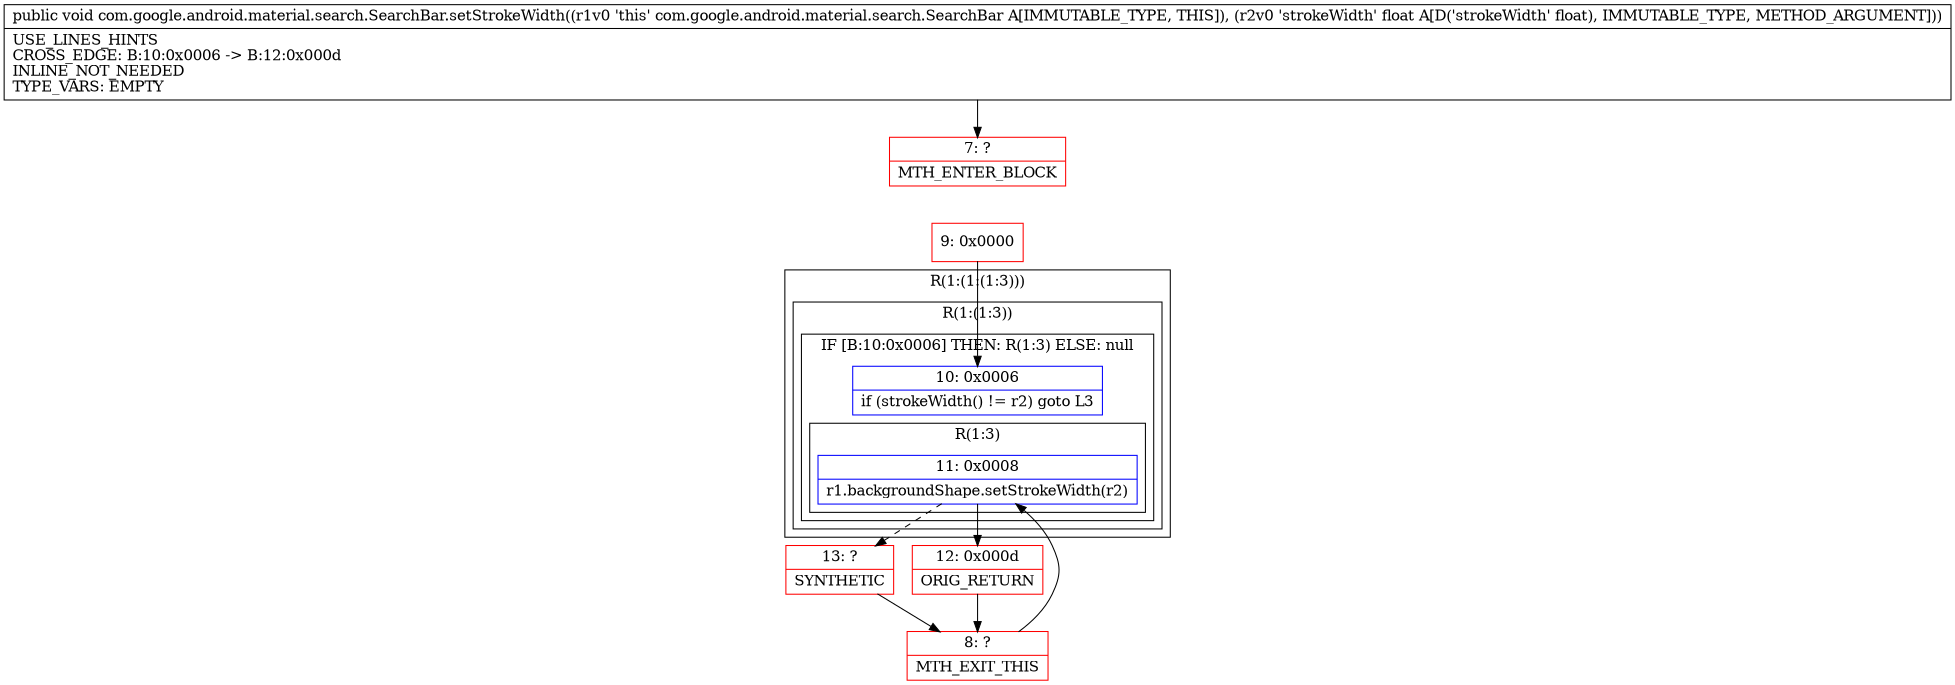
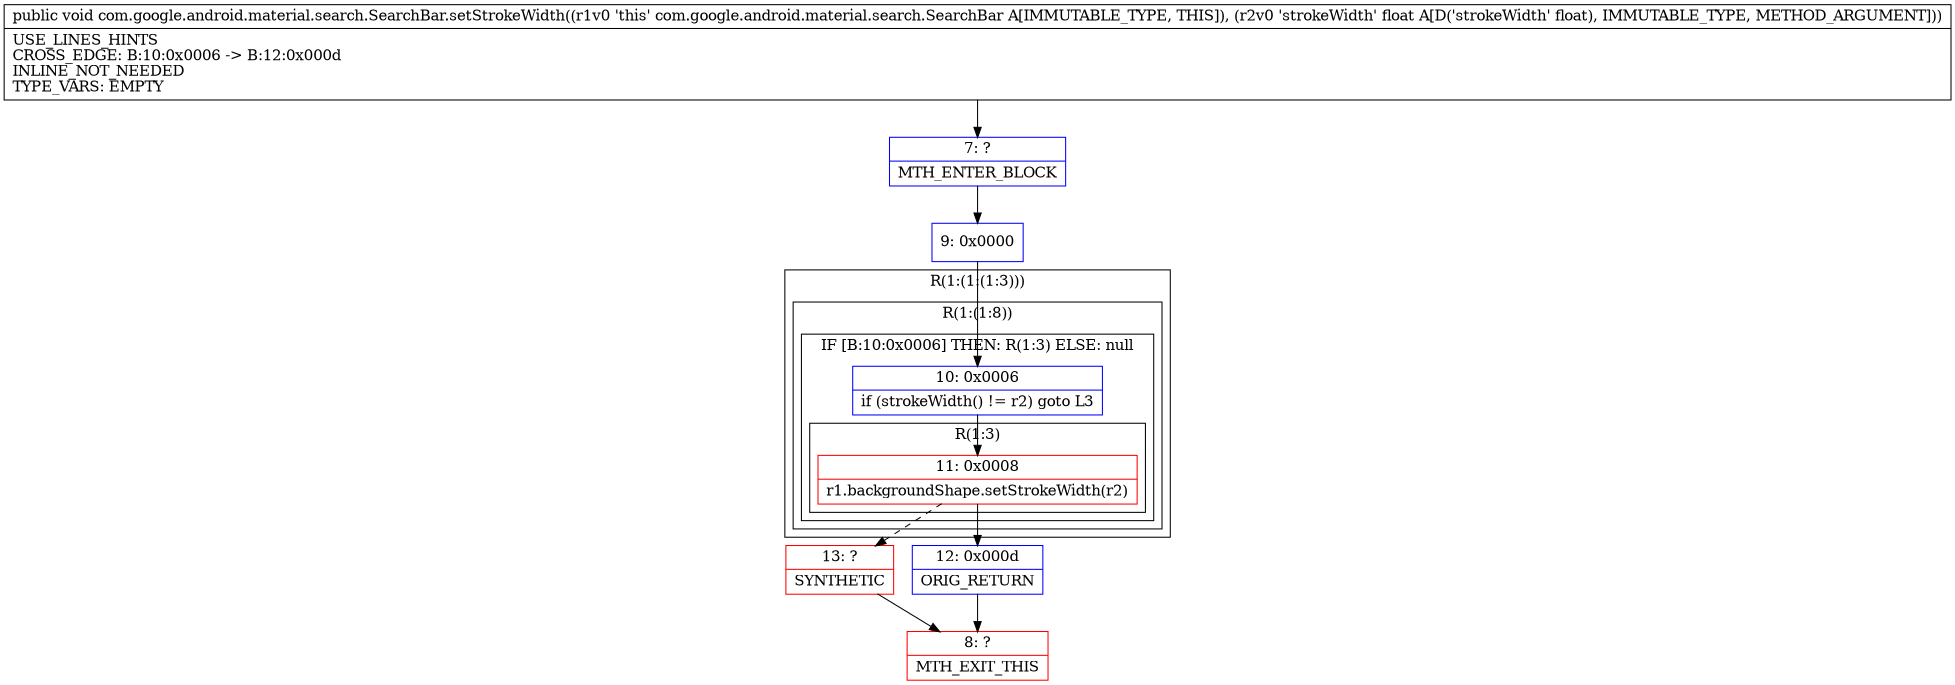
node "7: ?": color red -> blue
edge "7: ?" -> "9: 0x0000": added
node "9: 0x0000": color red -> blue
cluster "R(1:(1:3))": label "R(1:(1:3))" -> "R(1:(1:8))"
node "11: 0x0008": color blue -> red
node "12: 0x000d": color red -> blue
edge "8: ?" -> "11: 0x0008": now "10: 0x0006" -> "11: 0x0008"
